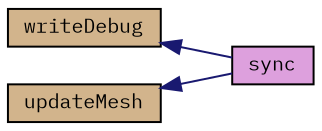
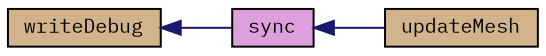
edge "sync" -> "updateMesh": reversed
